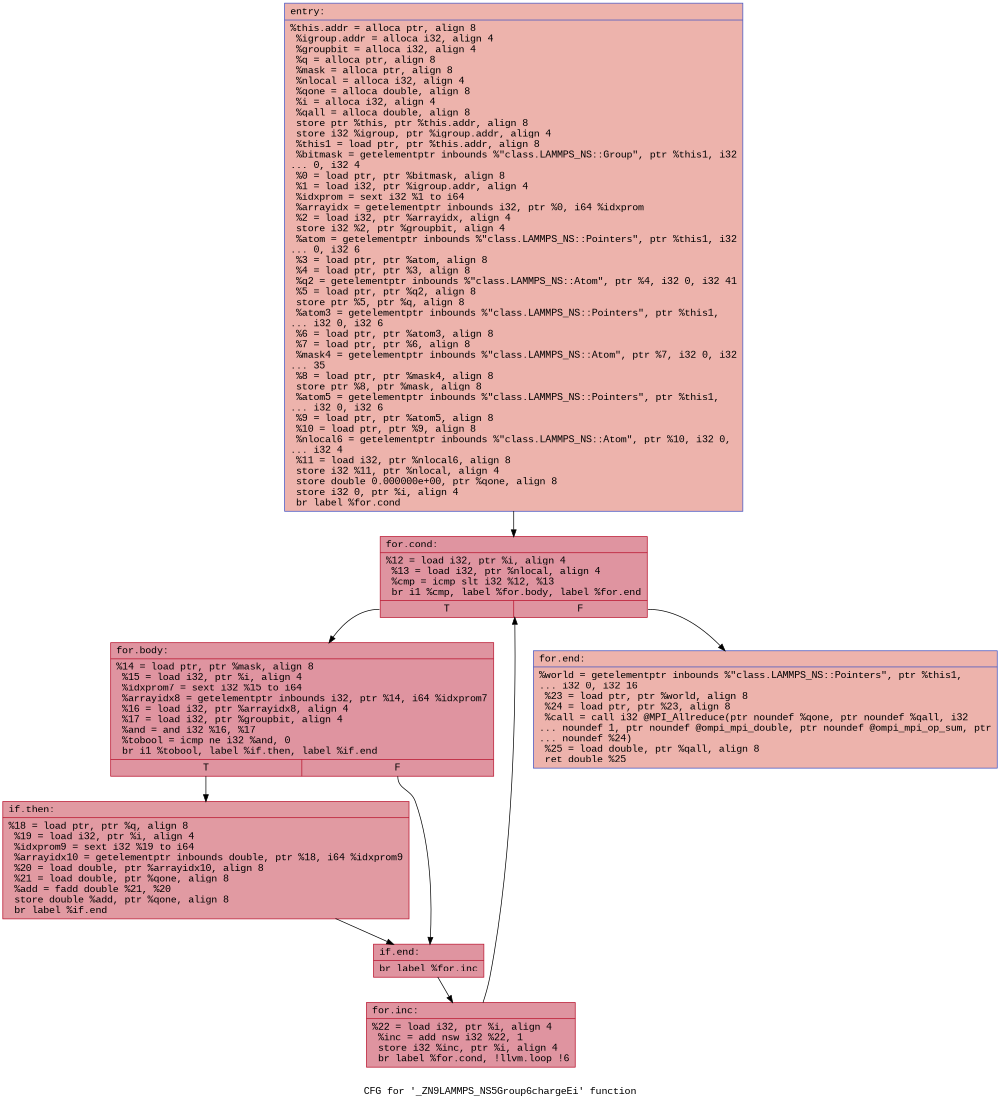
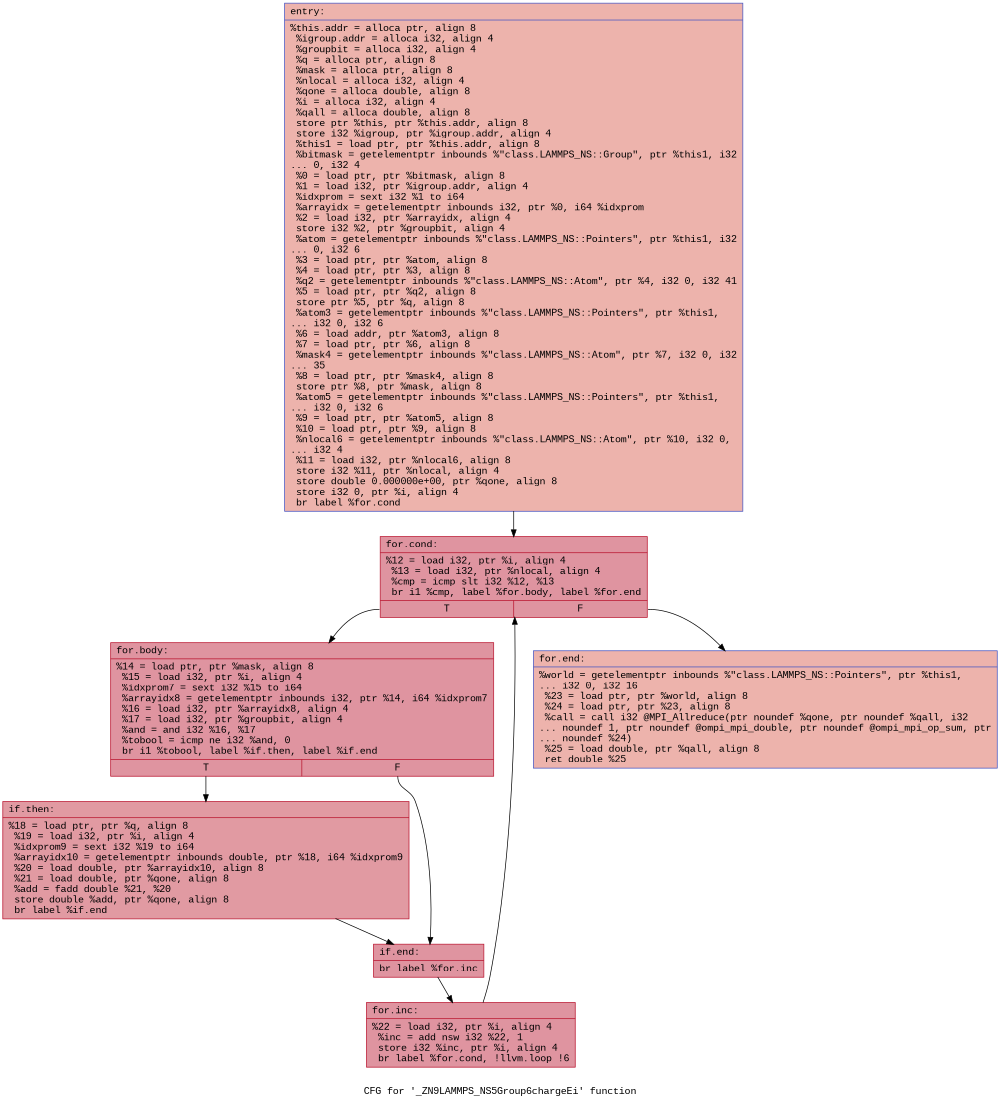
node "entry:": text "%6 = load ptr, ptr %atom3, align 8" -> "%6 = load addr, ptr %atom3, align 8"
